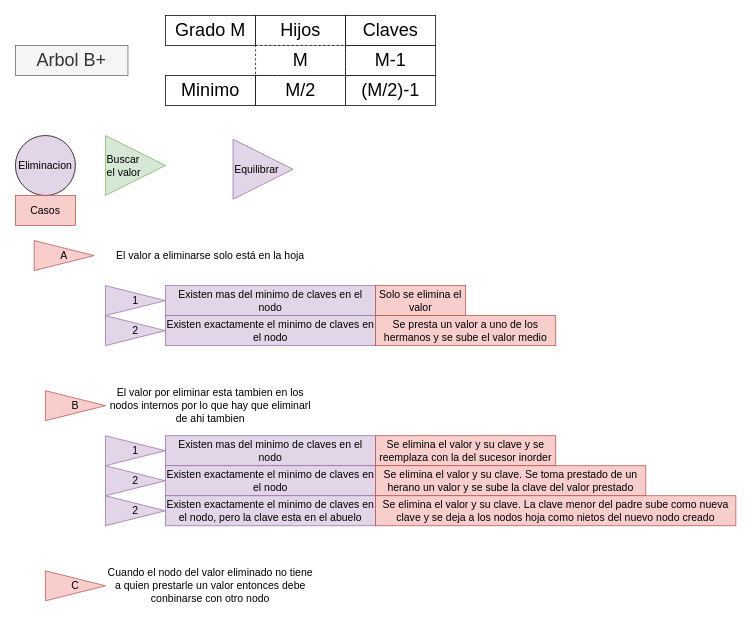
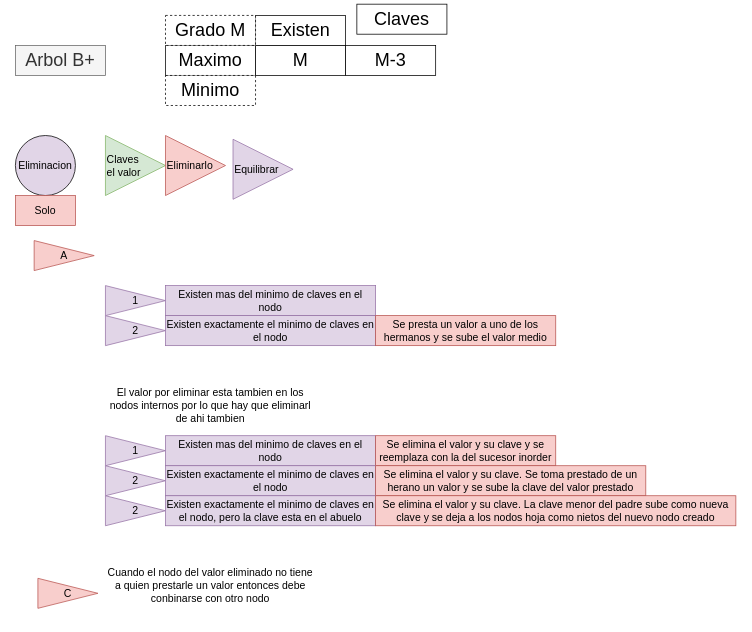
node "Grado M": style solid -> dashed
node "Hijos": label "Hijos" -> "Existen"
node "Claves": moved (390, 30) -> (402, 19)
node "Arbol B+": size 113x30 -> 90x30
node "Maximo": added
node "M": style dashed -> solid
node "M-1": label "M-1" -> "M-3"
node "Minimo": style solid -> dashed
node "M/2": removed
node "(M/2)-1": removed
node "Buscar el valor": label "Buscar el valor" -> "Claves el valor"
node "Eliminarlo": added
node "Casos": label "Casos" -> "Solo"
node "El valor a eliminarse solo está en la hoja": removed
node "Solo se elimina el valor": removed
node "B": removed
node "C": moved (75, 585) -> (68, 593)
